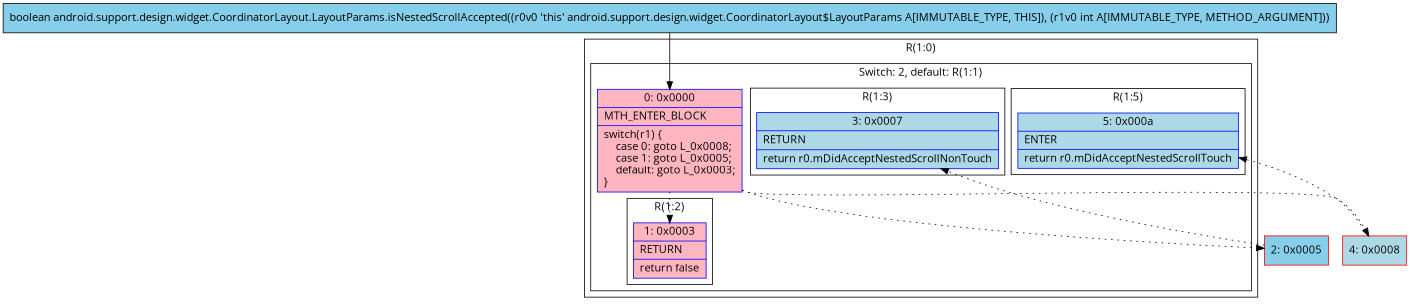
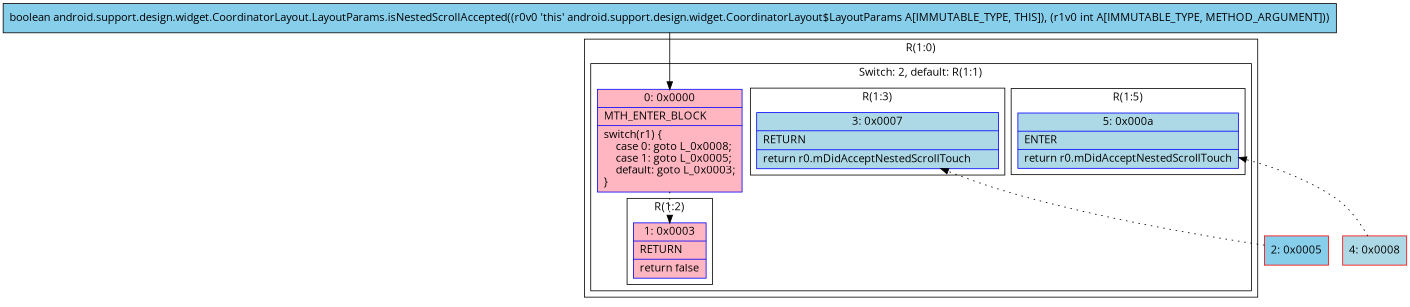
node "3: 0x0007": text "return r0.mDidAcceptNestedScrollNonTouch" -> "return r0.mDidAcceptNestedScrollTouch"
edge "0: 0x0000" -> "4: 0x0008": removed
edge "0: 0x0000" -> "2: 0x0005": removed
